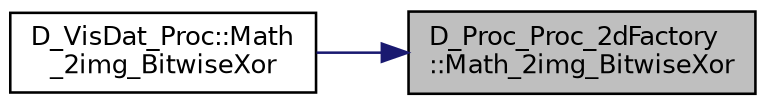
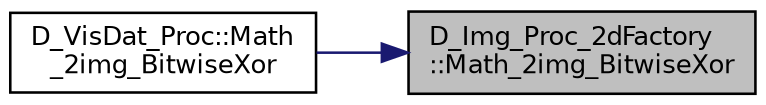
node "D_Proc_Proc_2dFactory ::Math_2img_BitwiseXor": label "D_Proc_Proc_2dFactory ::Math_2img_BitwiseXor" -> "D_Img_Proc_2dFactory ::Math_2img_BitwiseXor"
